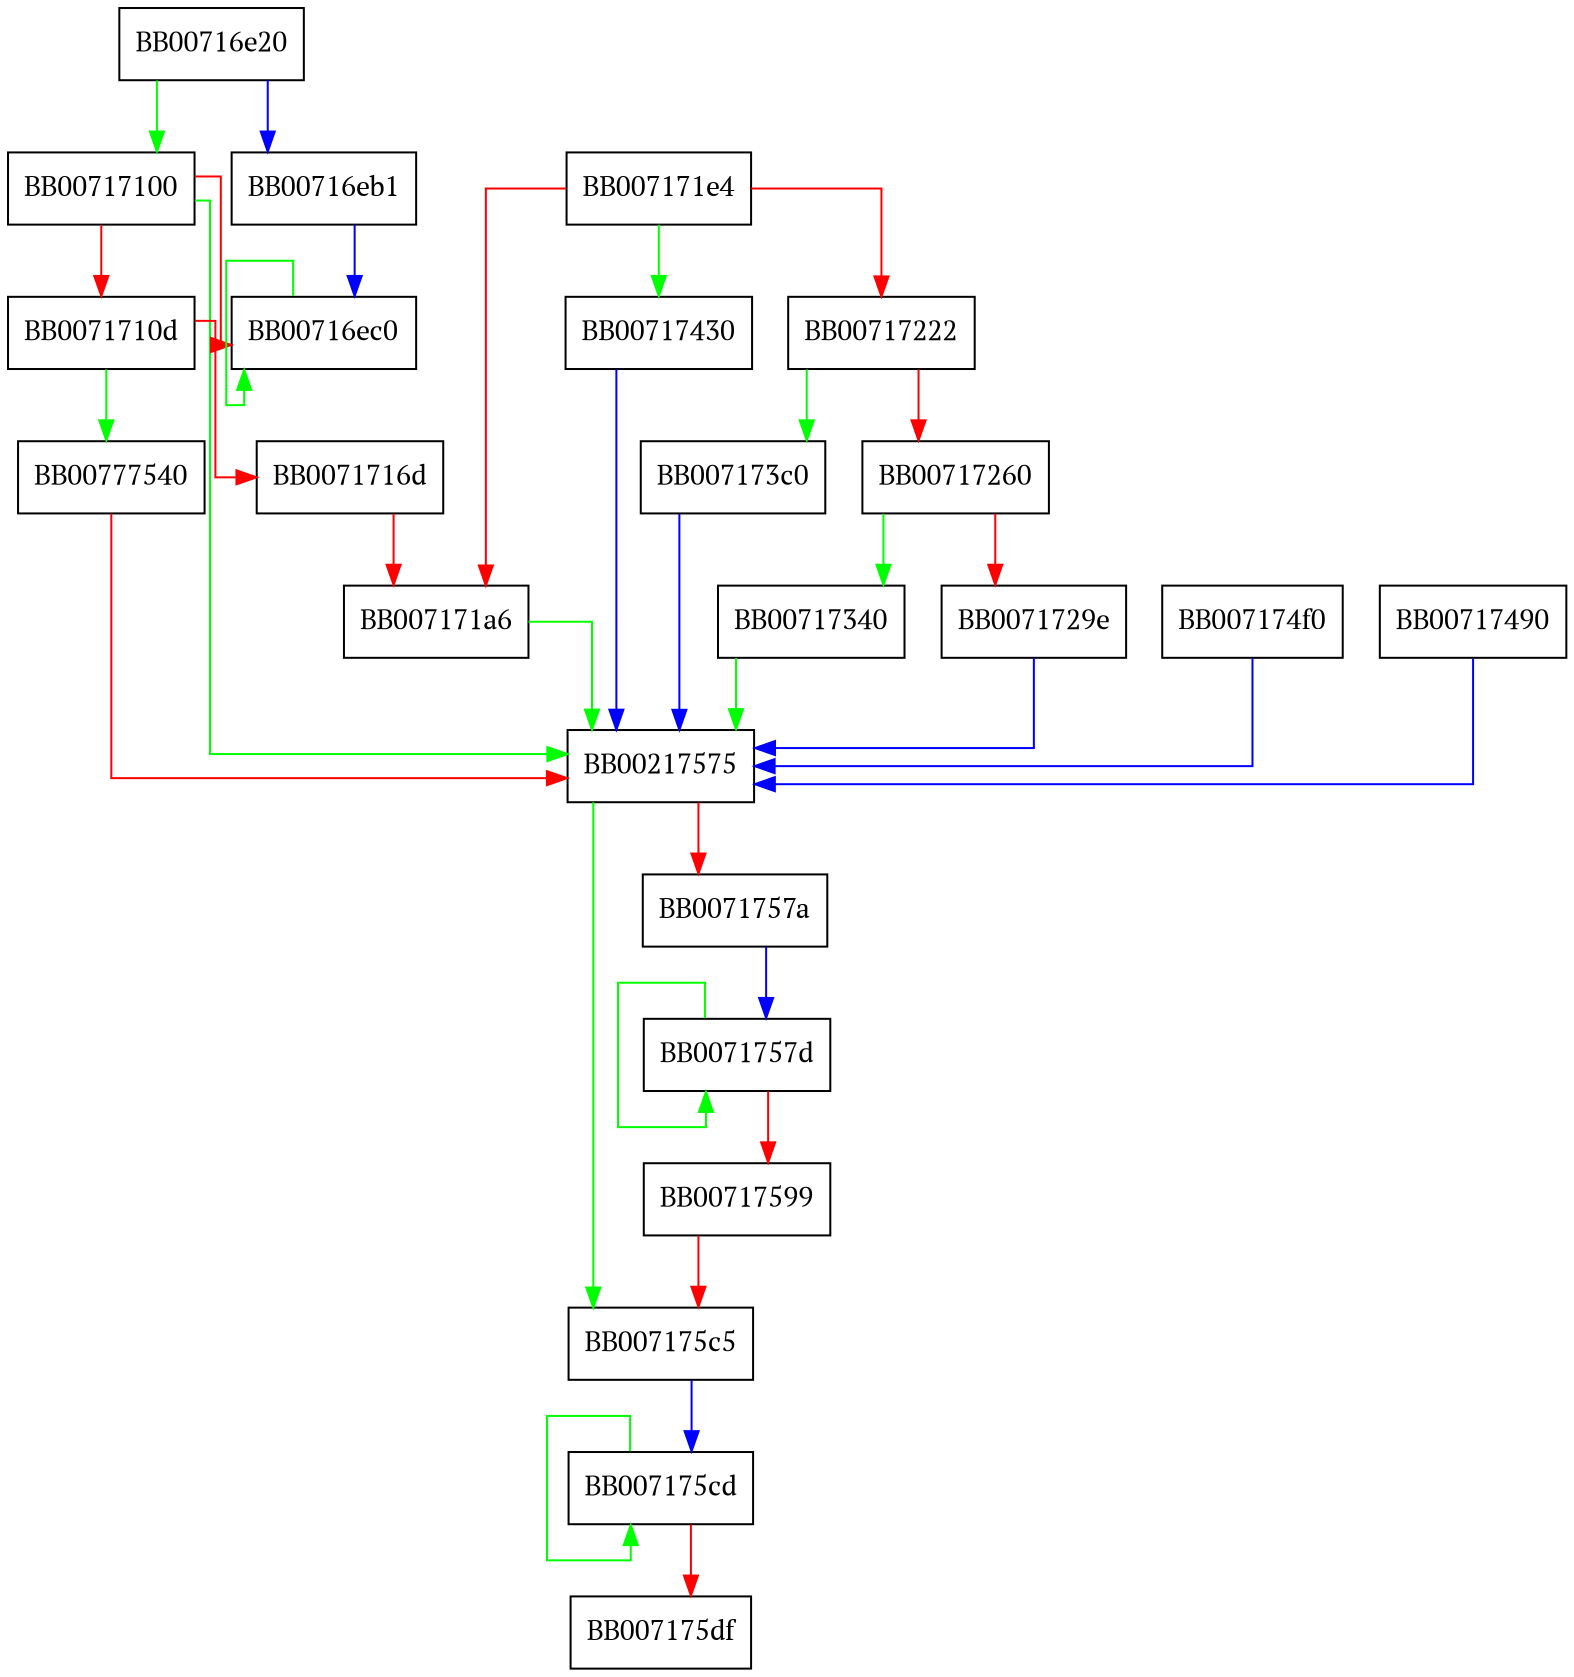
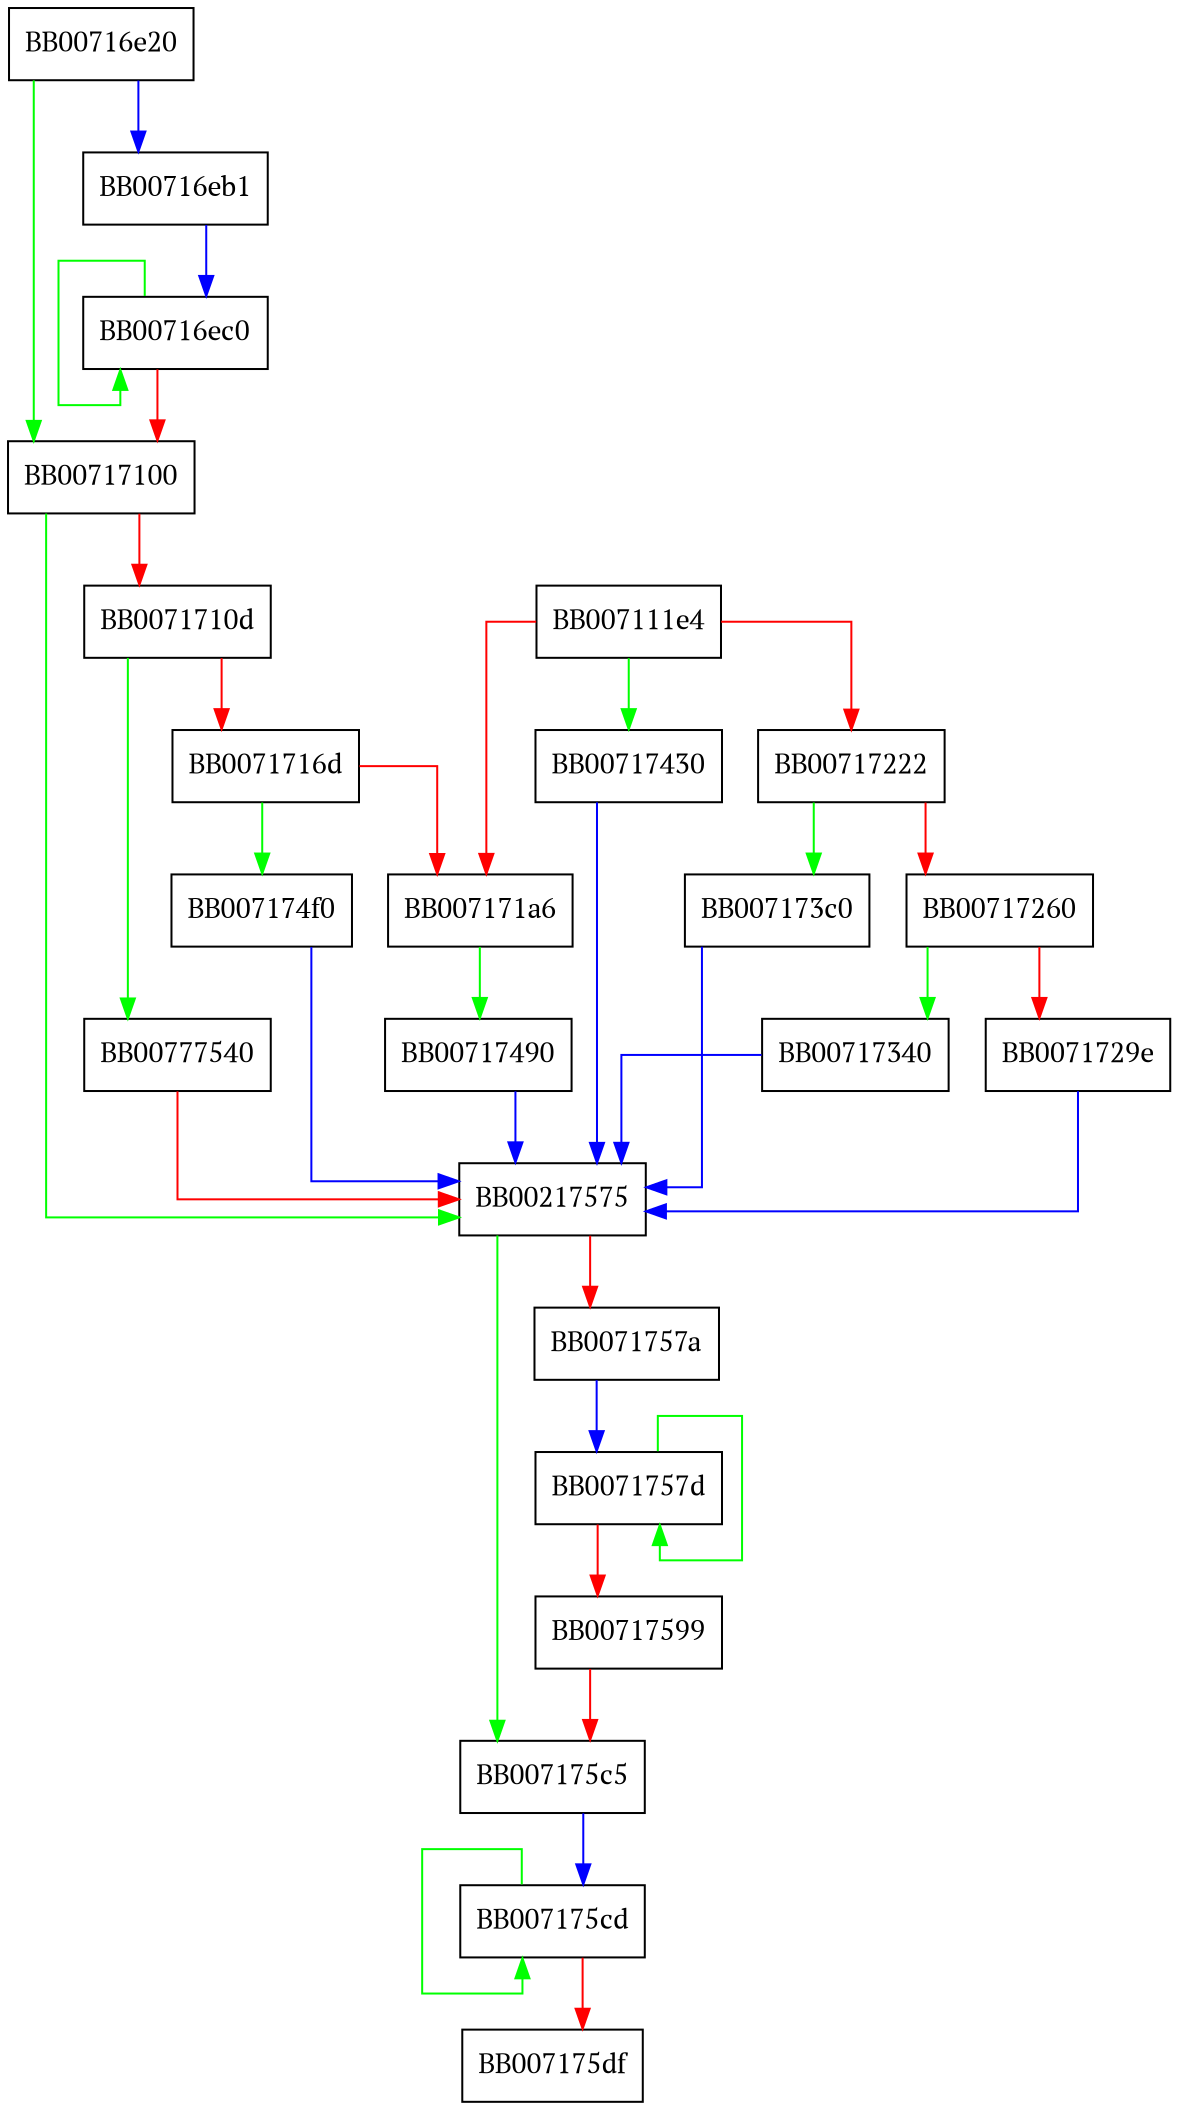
node "BB007171e4": label "BB007171e4" -> "BB007111e4"
edge "BB00717100" -> "BB00716ec0": reversed
edge "BB007171a6" -> "BB00217575": now "BB007171a6" -> "BB00717490"
edge "BB00717340" -> "BB00217575": color green -> blue
edge "BB0071716d" -> "BB007174f0": added
